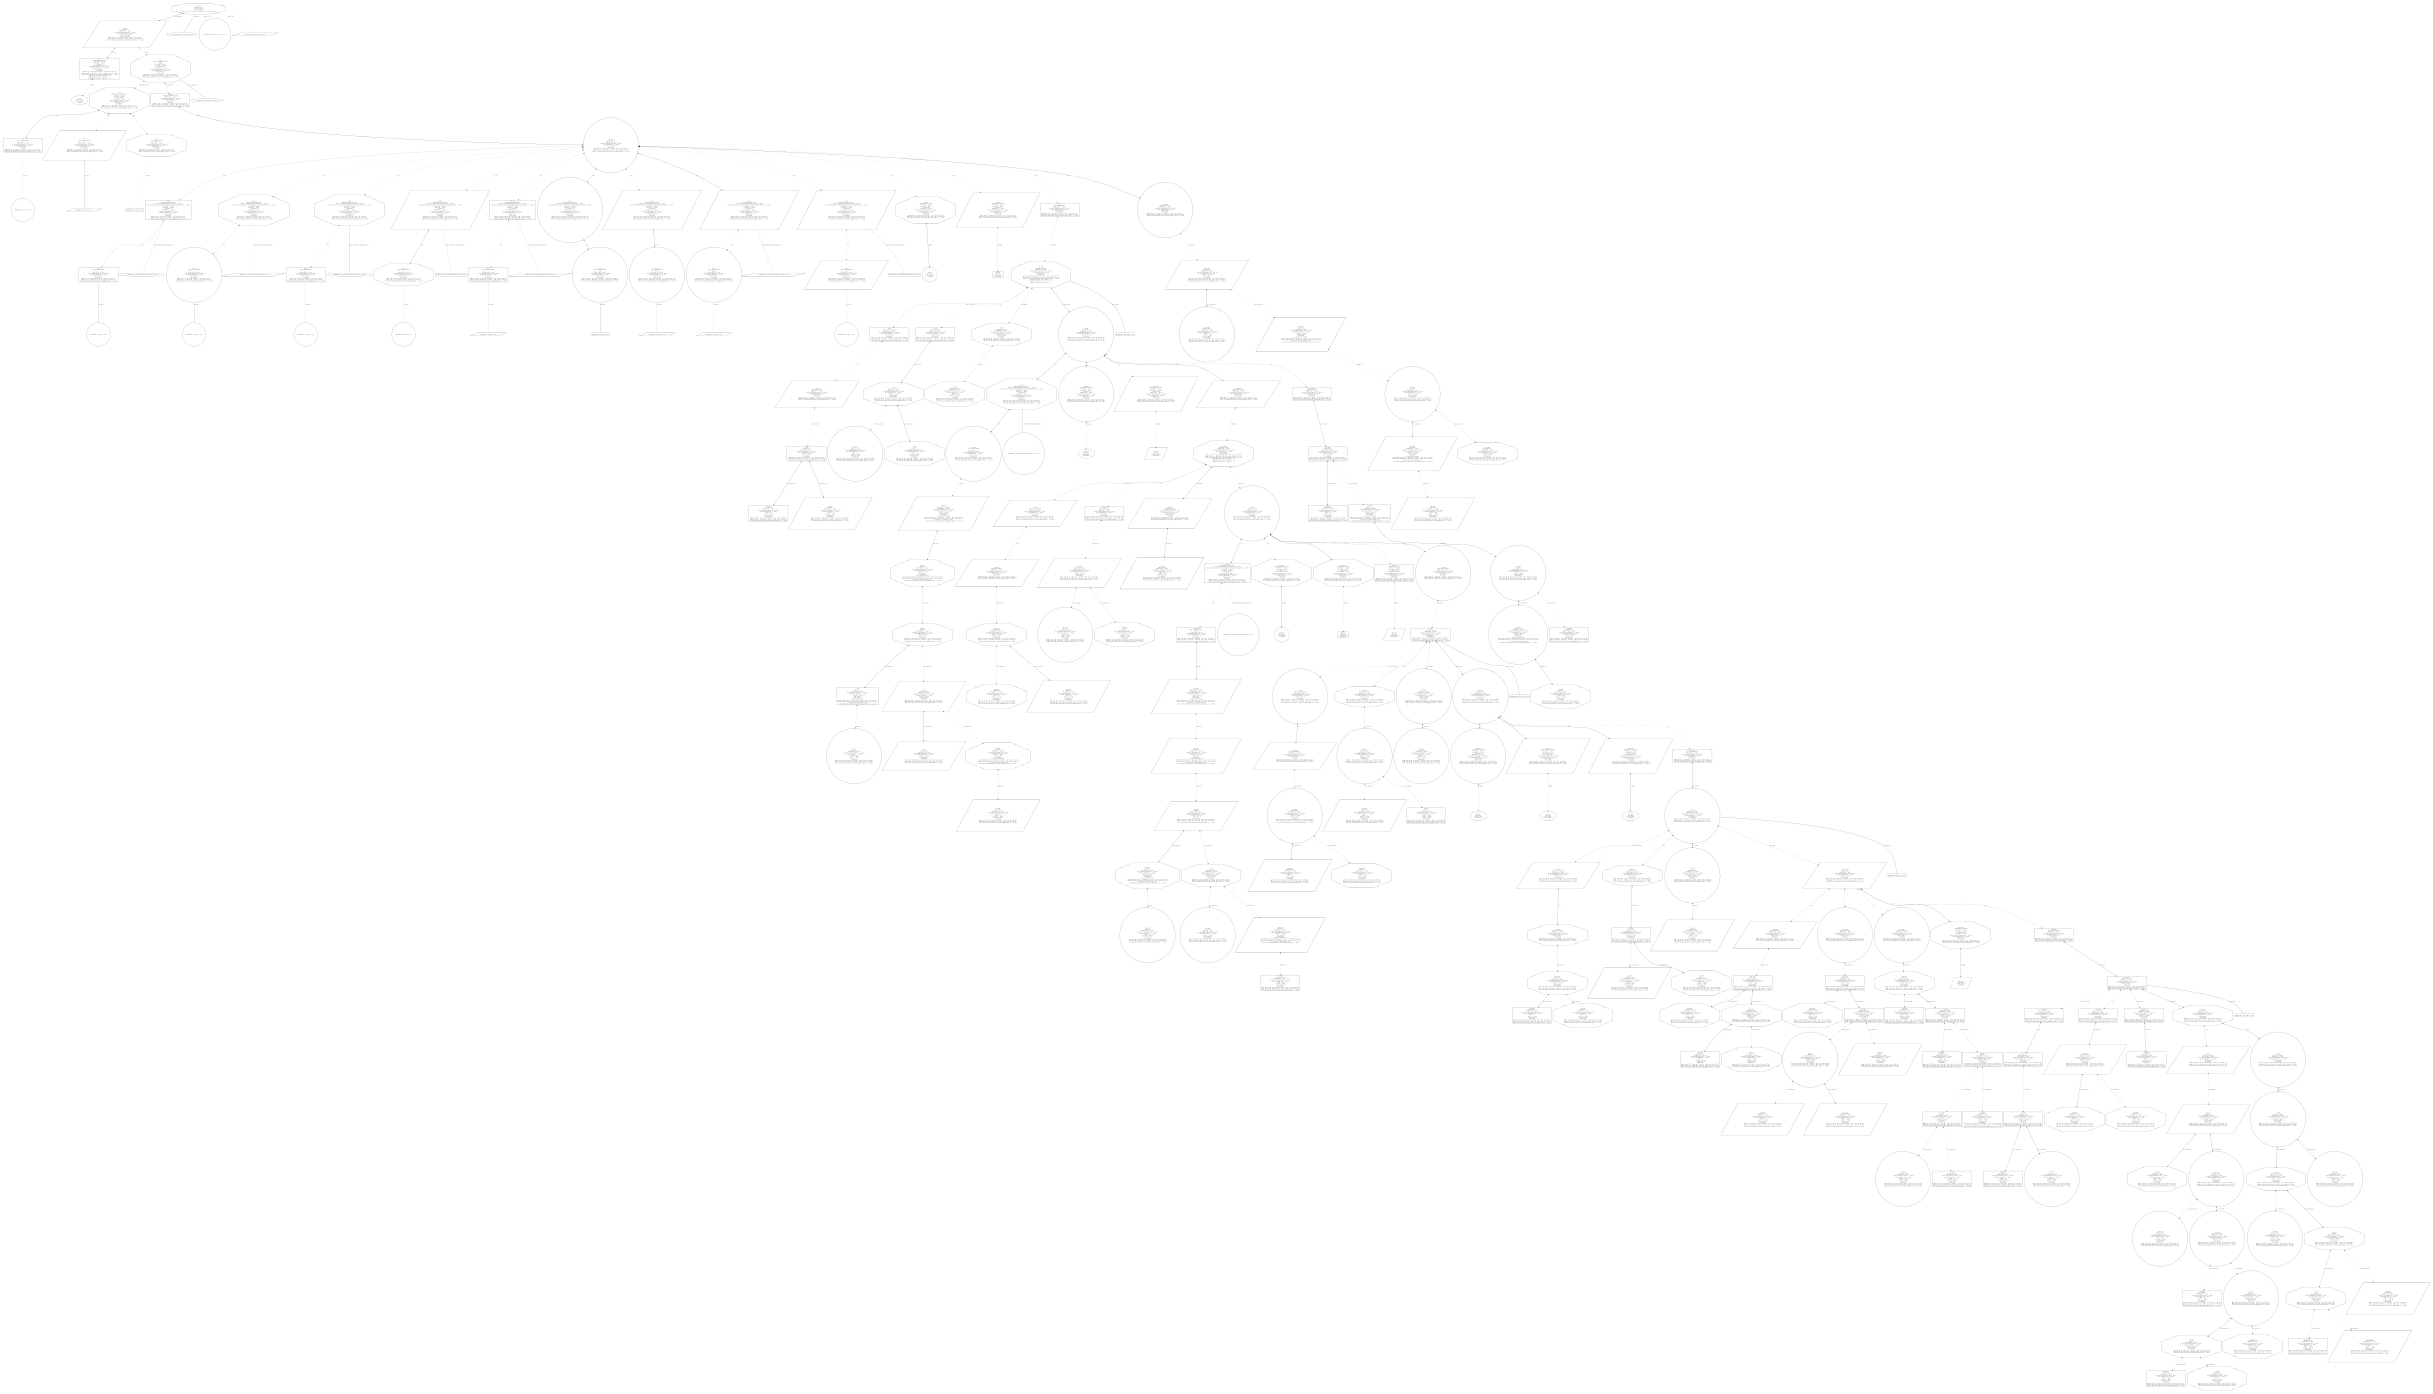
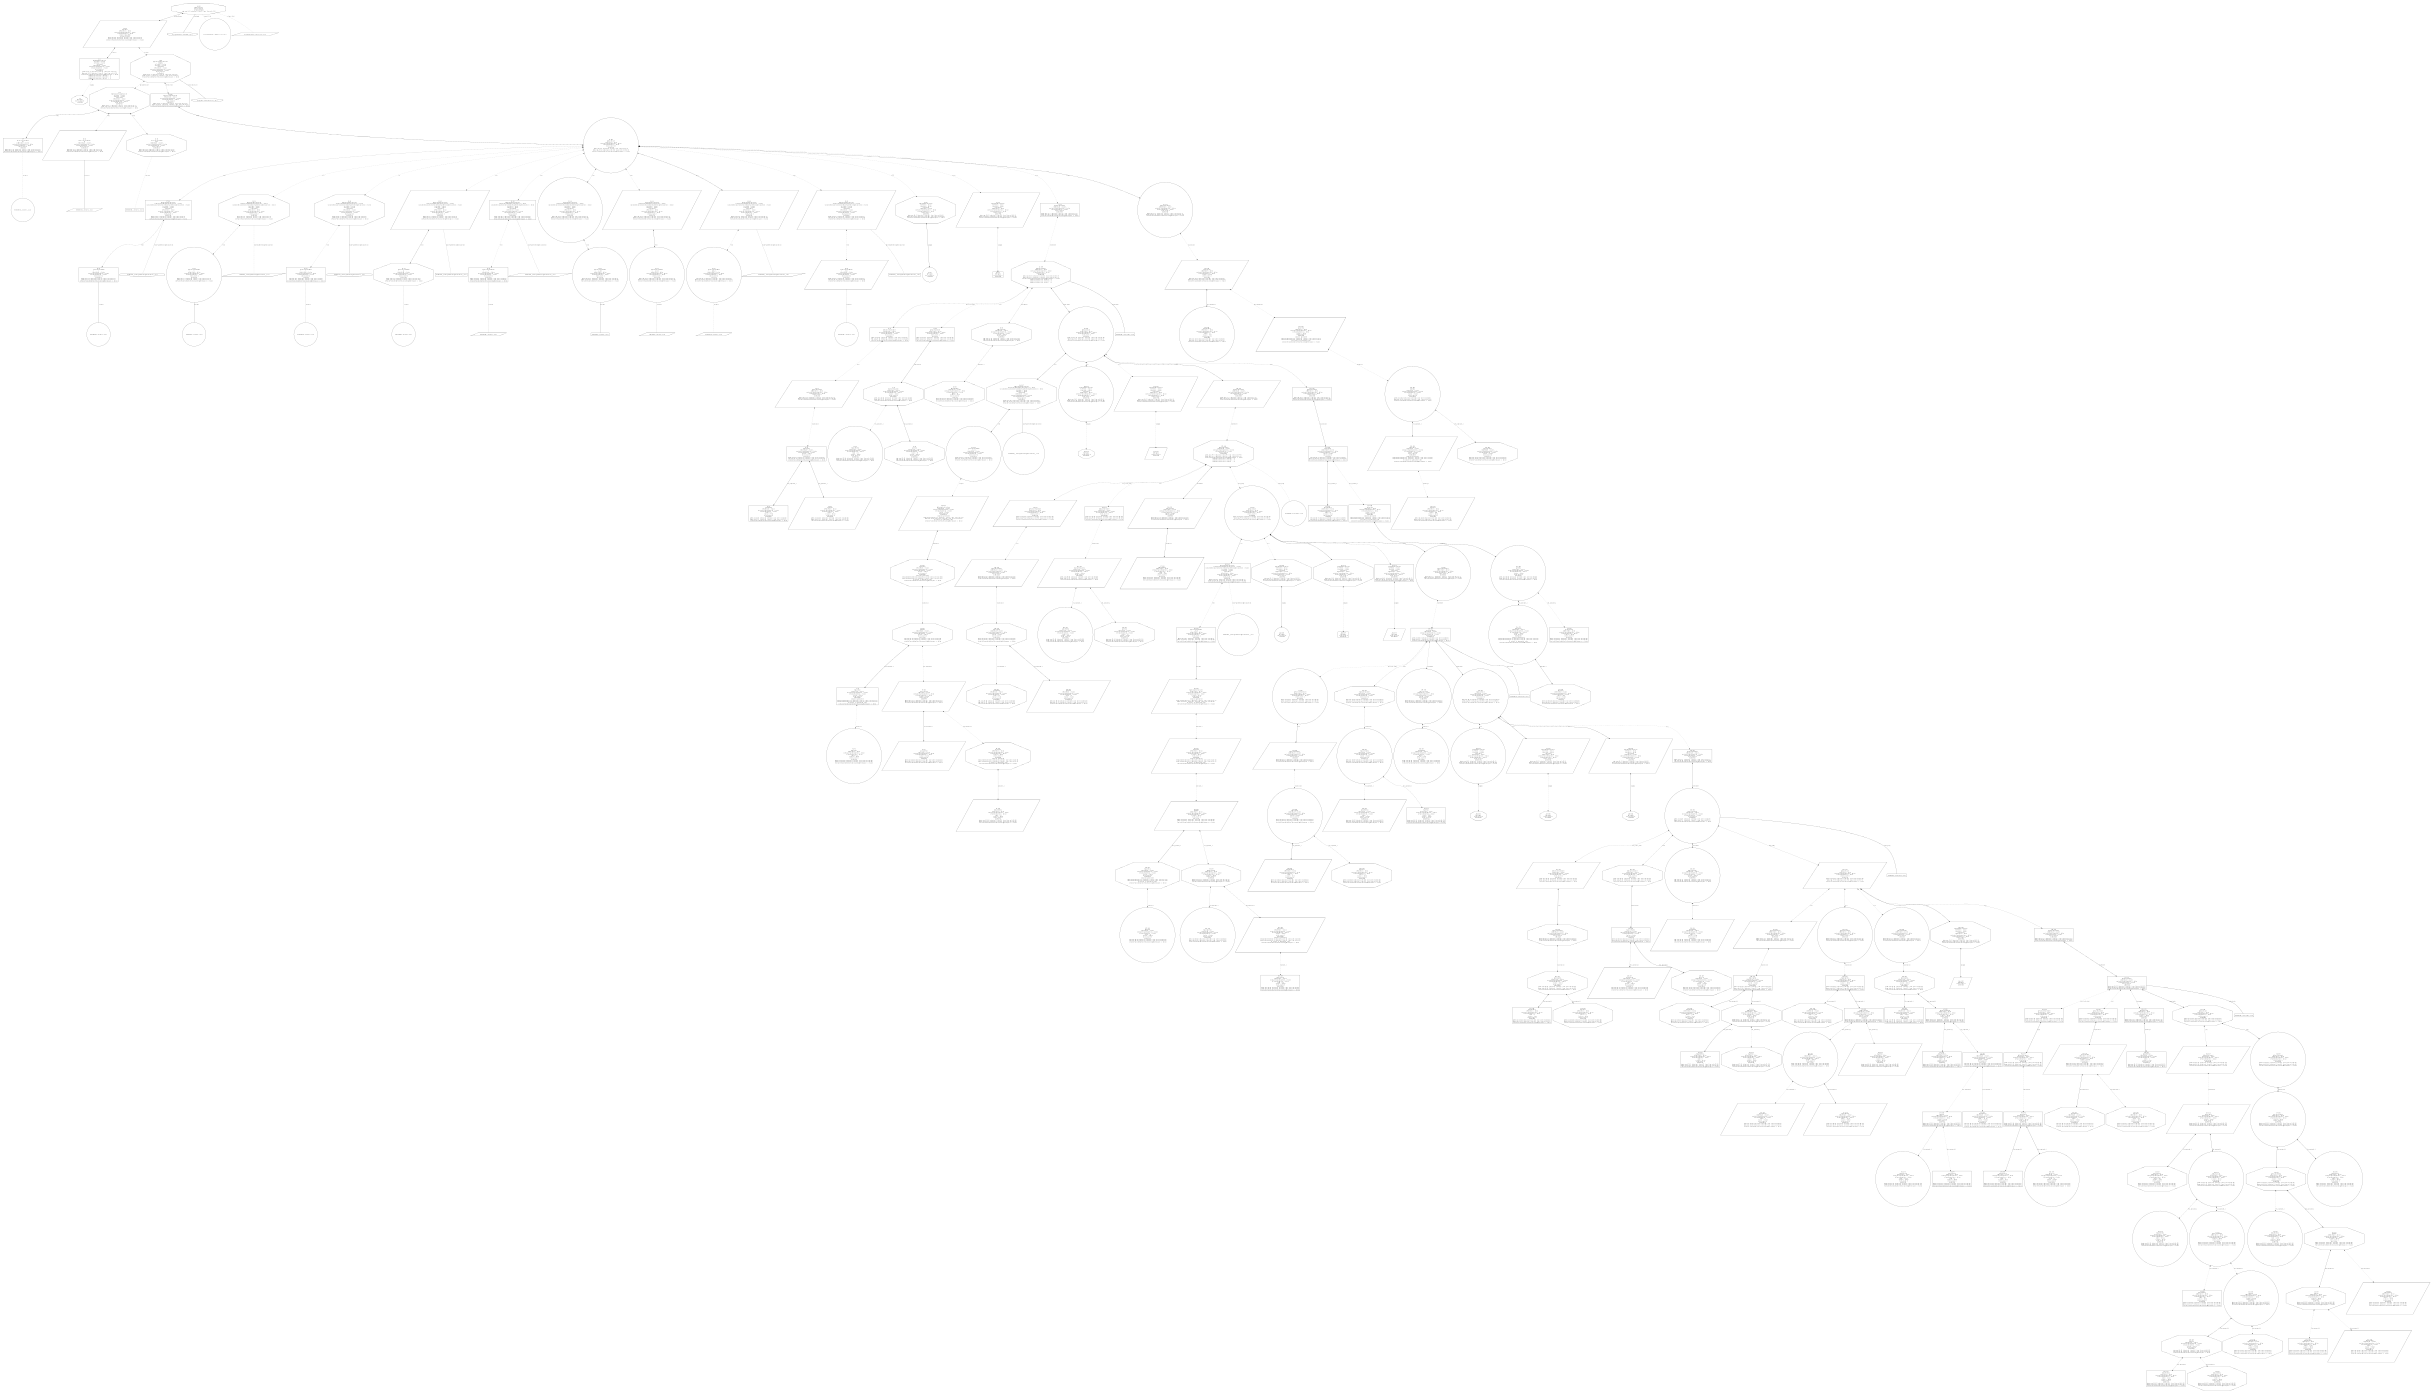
node "0x648e830__else_body__null": added
